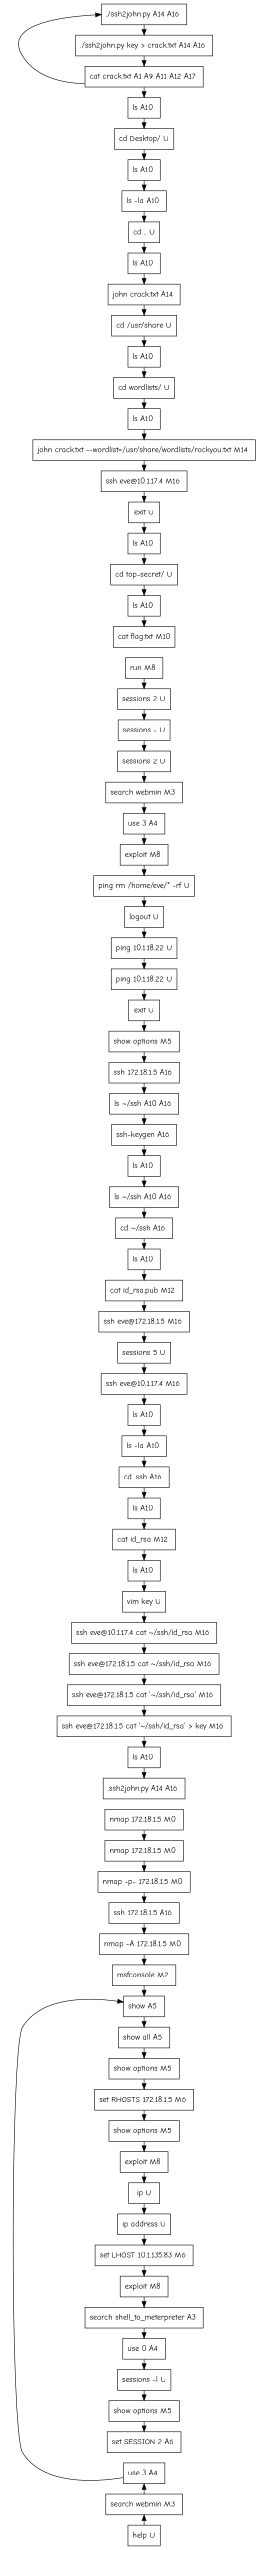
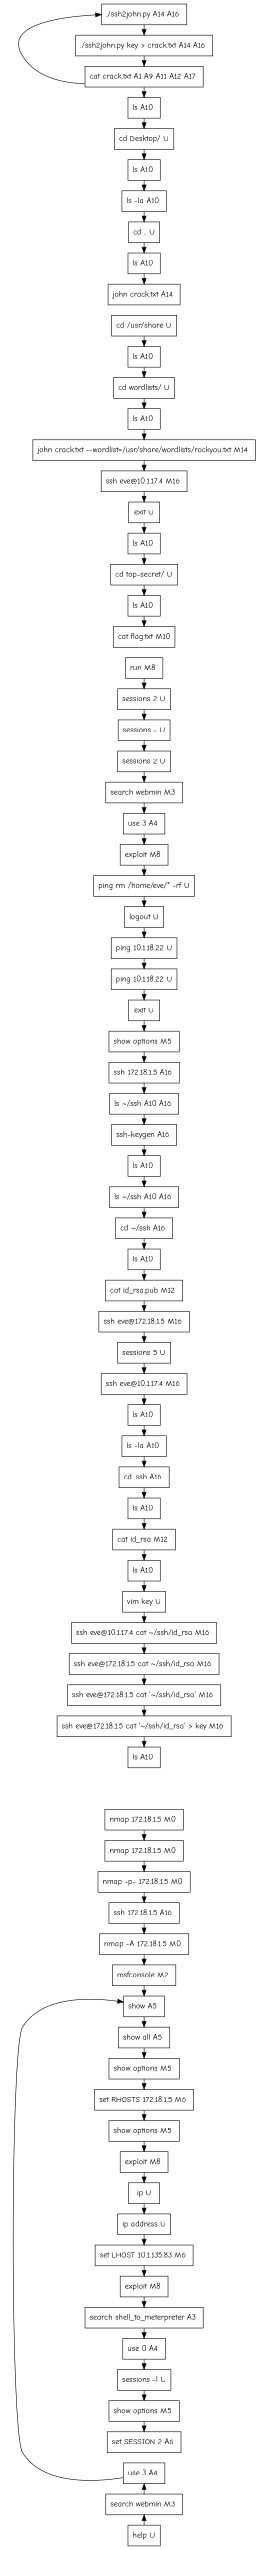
edge "john crack.txt A14" -> "cd /usr/share U": removed
node ".ssh2john.py A14 A16": removed
